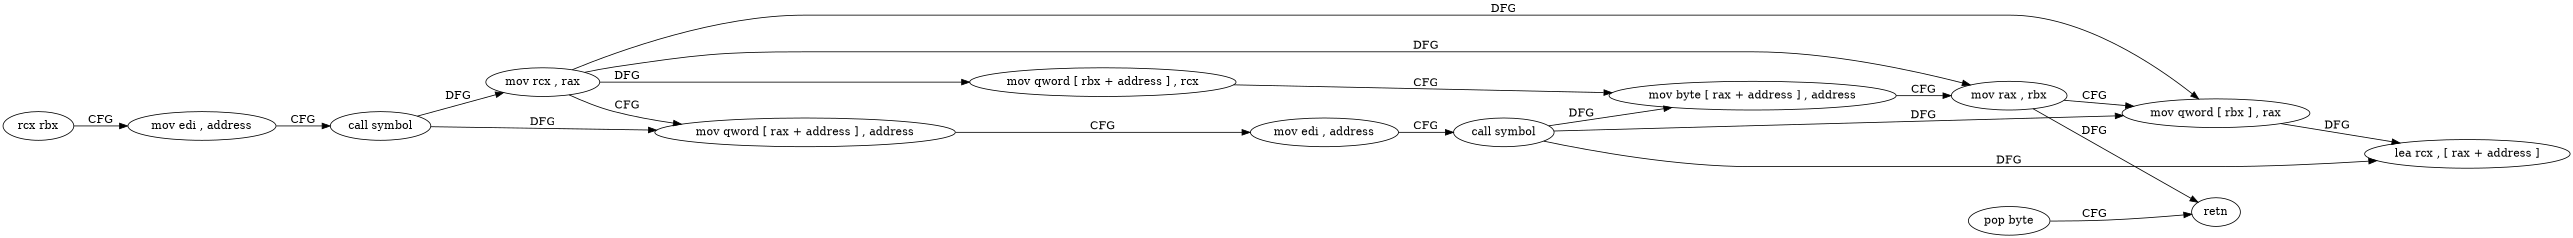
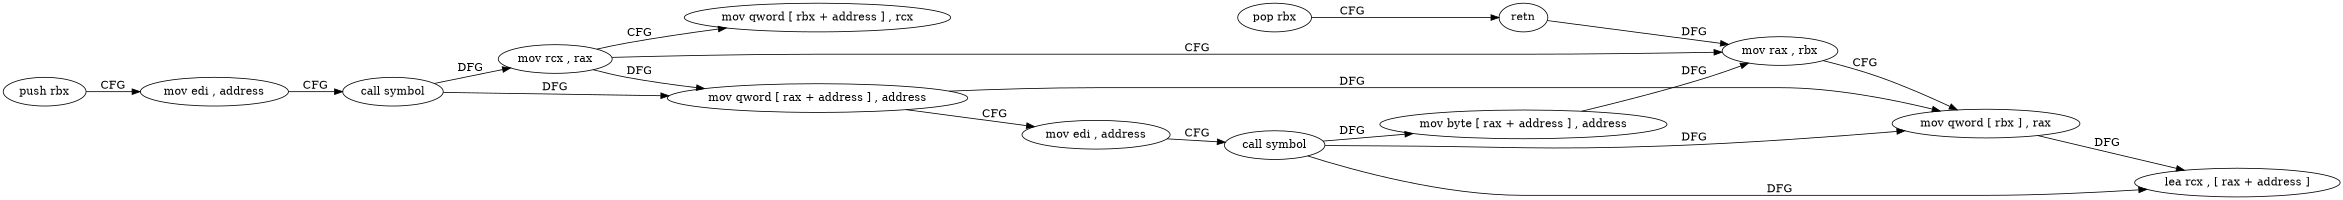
edge "mov rcx , rax" -> "mov qword [ rbx ] , rax": now "mov qword [ rax + address ] , address" -> "mov qword [ rbx ] , rax"
edge "mov rcx , rax" -> "mov rax , rbx": label "DFG" -> "CFG"
edge "mov rcx , rax" -> "mov qword [ rbx + address ] , rcx": label "DFG" -> "CFG"
edge "mov qword [ rbx + address ] , rcx" -> "mov byte [ rax + address ] , address": removed, label "CFG"
edge "mov byte [ rax + address ] , address" -> "mov rax , rbx": label "CFG" -> "DFG"
edge "mov rcx , rax" -> "mov qword [ rax + address ] , address": label "CFG" -> "DFG"
node "rcx rbx": label "rcx rbx" -> "push rbx"
edge "mov rax , rbx" -> "retn": reversed
node "pop byte": label "pop byte" -> "pop rbx"
